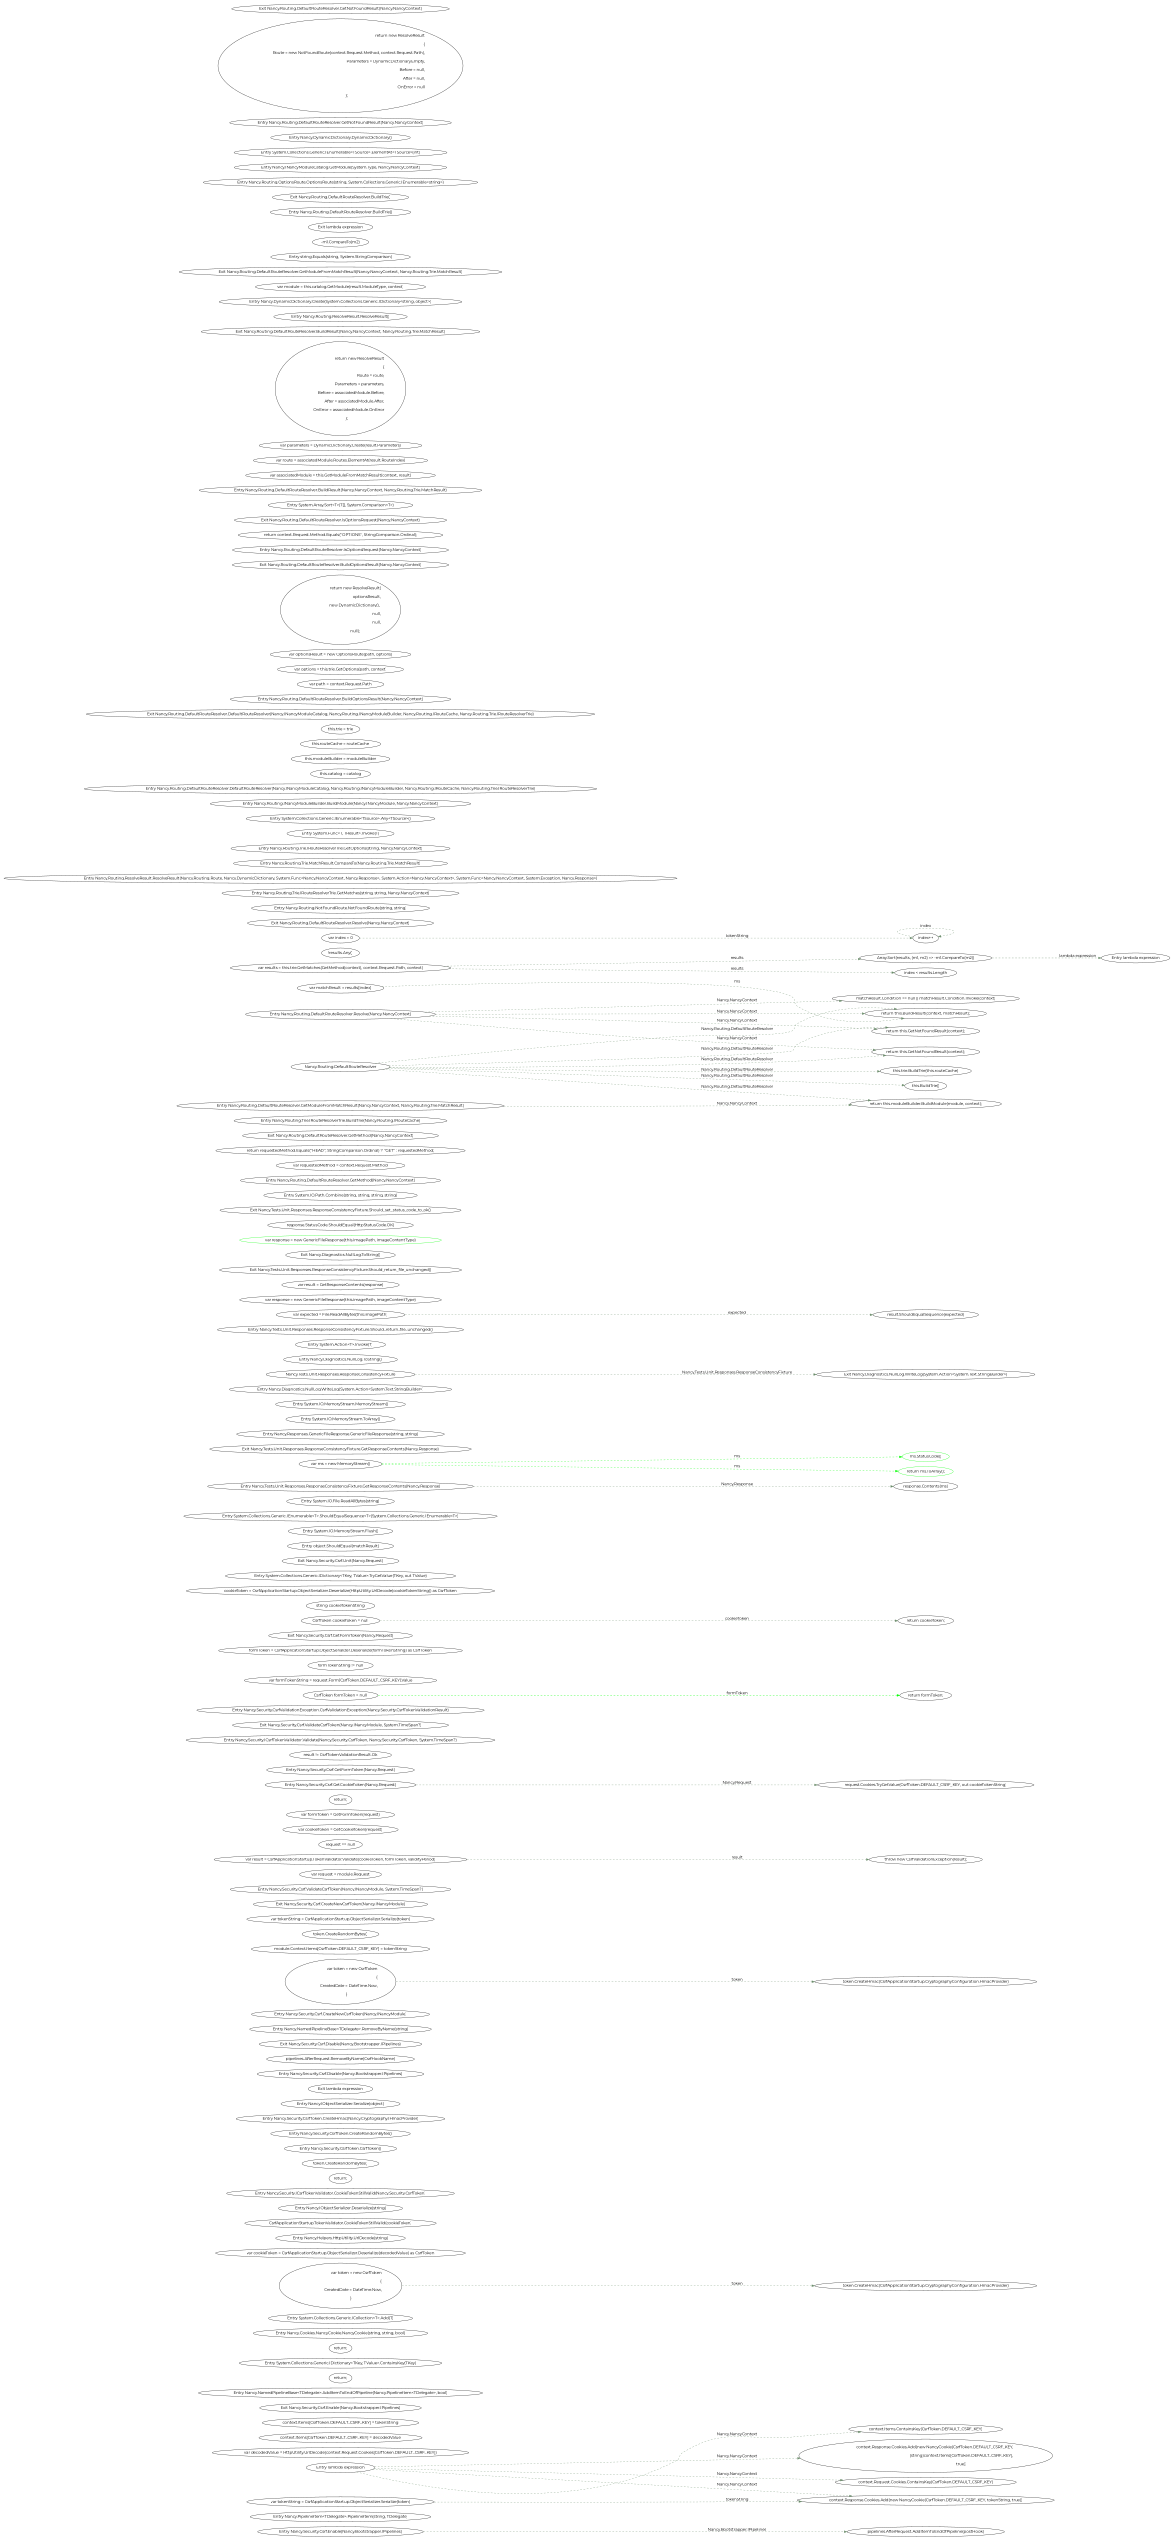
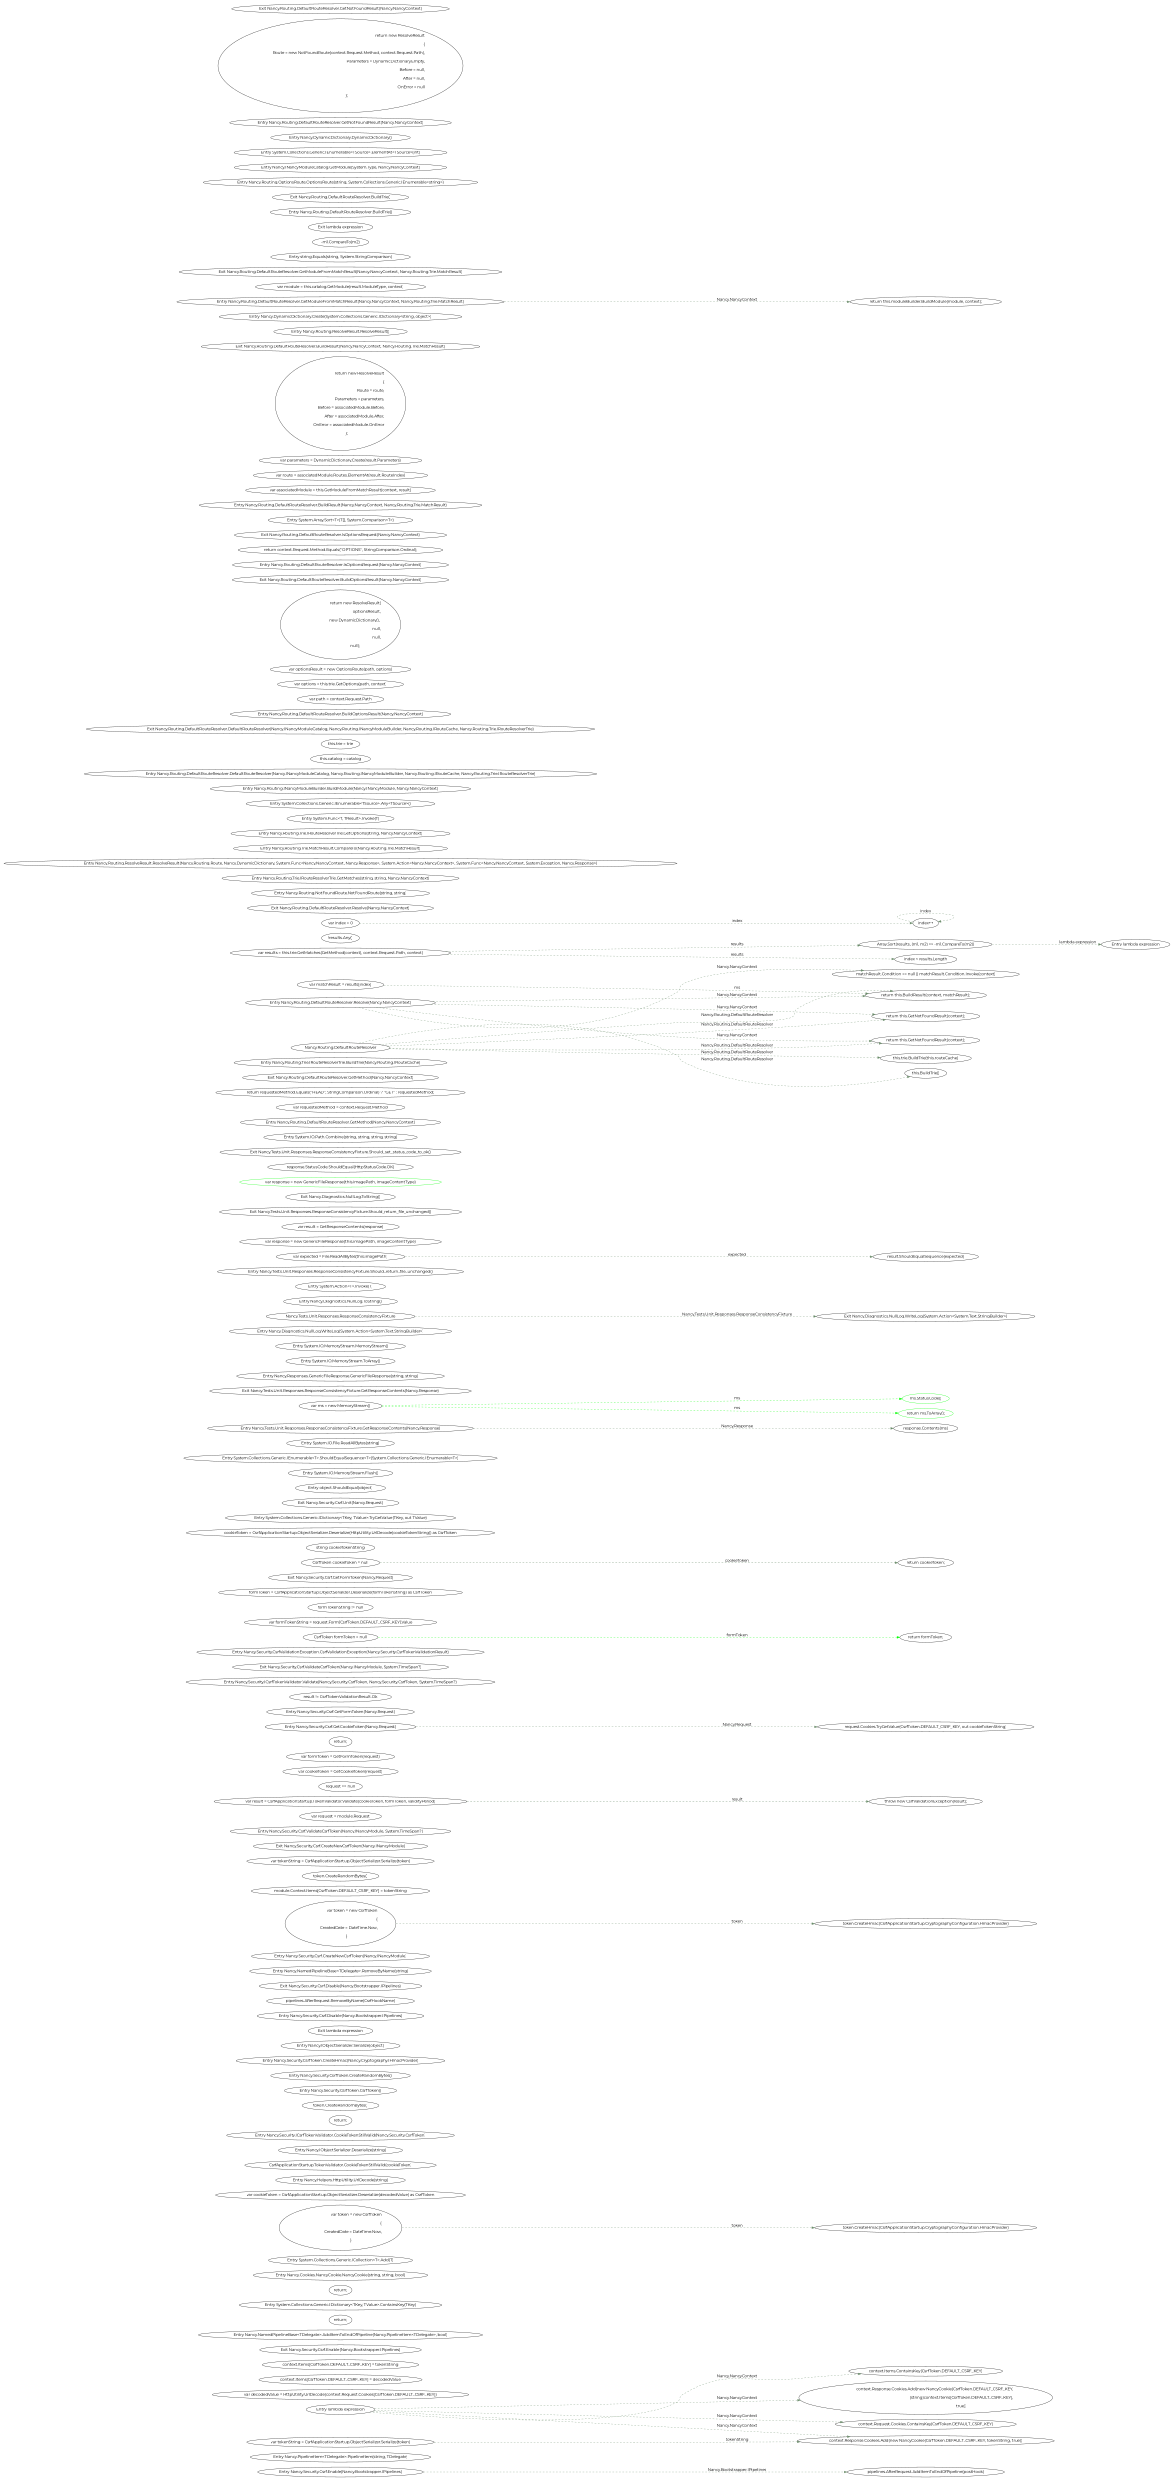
node "this.routeCache = routeCache": removed
node "this.moduleBuilder = moduleBuilder": removed
edge "var index = 0" -> "index++": label "tokenString" -> "index"
edge "Nancy.Routing.DefaultRouteResolver" -> "return this.moduleBuilder.BuildModule(module, context);": removed, label "Nancy.Routing.DefaultRouteResolver"
node "Entry object.ShouldEqual(matchResult)": label "Entry object.ShouldEqual(matchResult)" -> "Entry object.ShouldEqual(object)"
